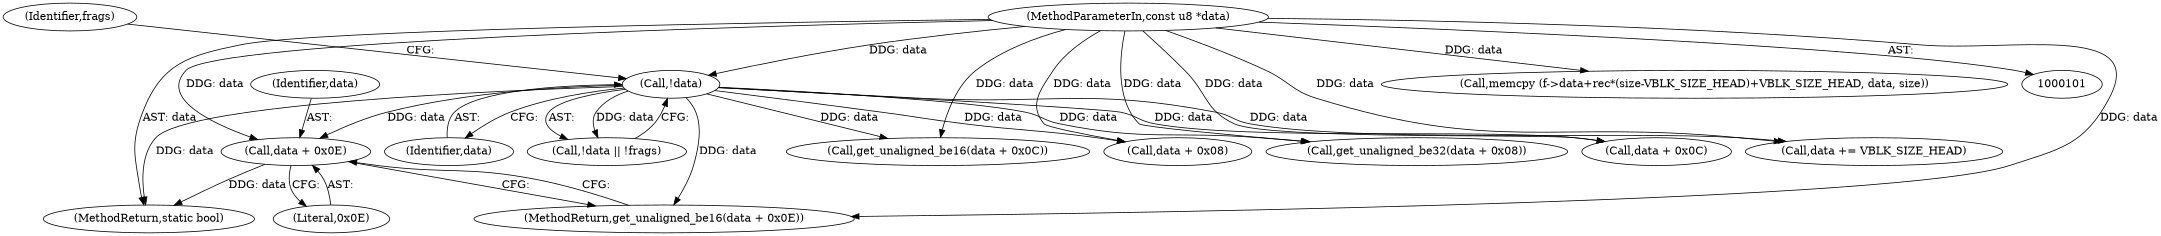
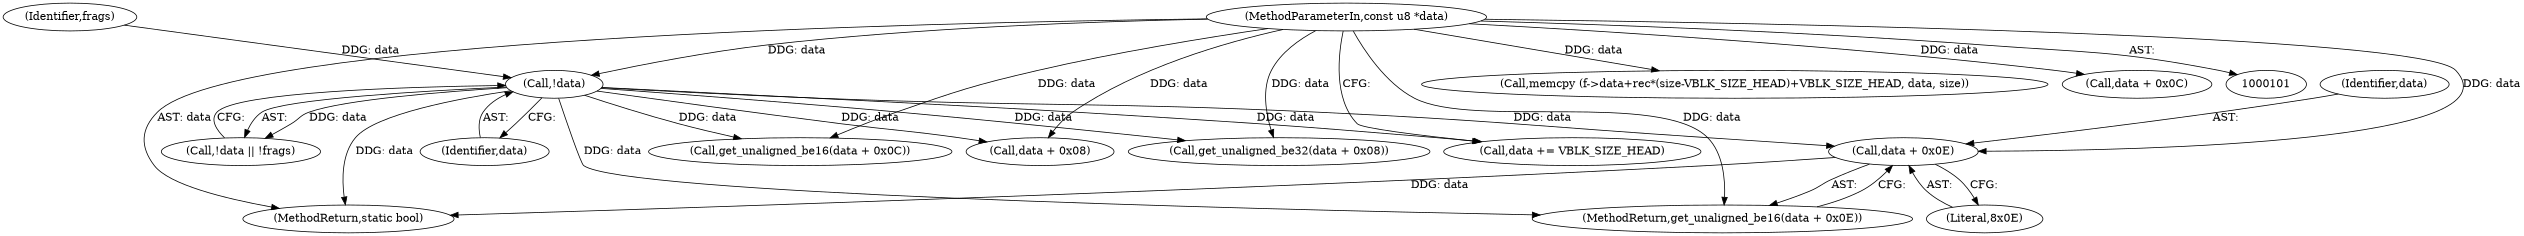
edge "(Identifier,frags)" -> "(Call,!data)": label "CFG: " -> "DDG: data"
edge "(MethodParameterIn,const u8 *data)" -> "(Call,data += VBLK_SIZE_HEAD)": label "DDG: data" -> "CFG: "
edge "(Call,!data)" -> "(Call,data + 0x0C)": removed, label "DDG: data"
edge "(Call,data + 0x0E)" -> "(MethodReturn,get_unaligned_be16(data + 0x0E))": label "CFG: " -> "AST: "
node "(Literal,0x0E)": label "(Literal,0x0E)" -> "(Literal,8x0E)"
